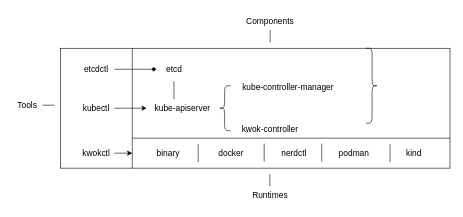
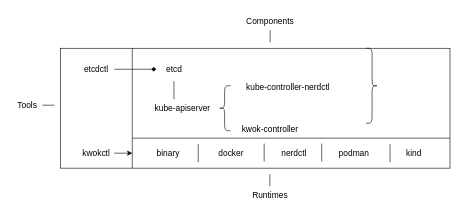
node "kube-controller-manager": label "kube-controller-manager" -> "kube-controller-nerdctl"
node "kubectl": removed
edge "kubectl" -> "kube-apiserver": removed
